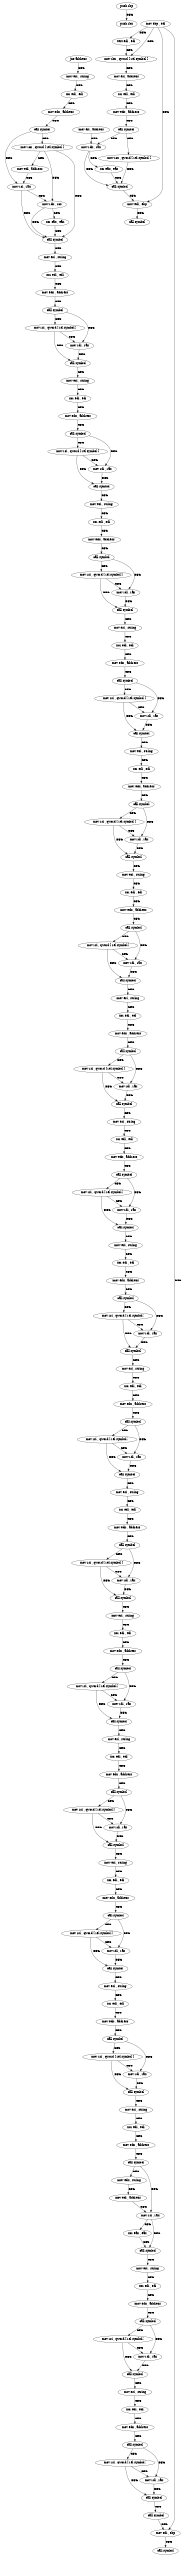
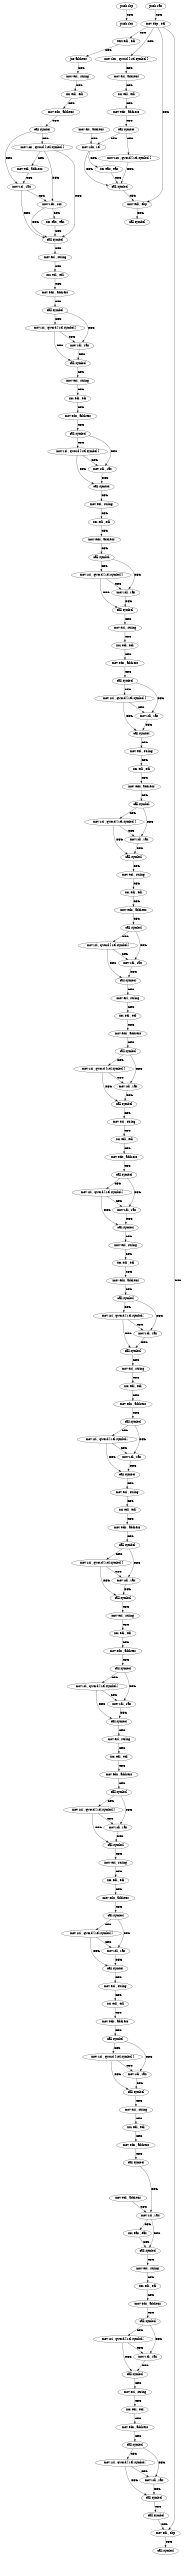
node "push rax": added
edge "push rbp" -> "push rbx": label "DFG" -> "CFG"
edge "mov ebp , edi" -> "test edi , edi": label "DFG" -> "CFG"
edge "test edi , edi" -> "mov rbx , qword [ rel symbol ]": now "test edi , edi" -> "jne address"
node "mov rdx , rax": label "mov rdx , rax" -> "mov rdx , rel"
node "mov edx , string": removed
